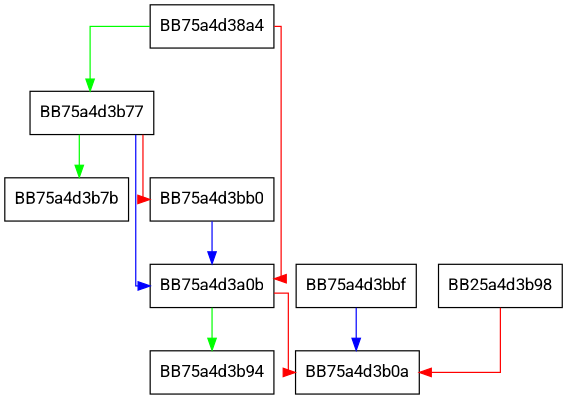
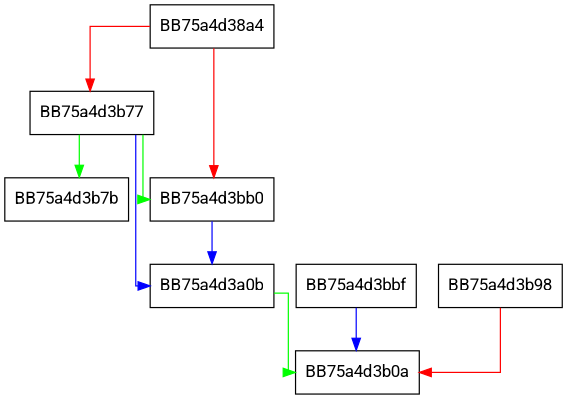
edge "BB75a4d38a4" -> "BB75a4d3b77": color green -> red
edge "BB75a4d38a4" -> "BB75a4d3a0b": now "BB75a4d38a4" -> "BB75a4d3bb0"
edge "BB75a4d3b77" -> "BB75a4d3bb0": color red -> green
node "BB25a4d3b98": label "BB25a4d3b98" -> "BB75a4d3b98"
edge "BB75a4d3a0b" -> "BB75a4d3b0a": color red -> green
node "BB75a4d3b94": removed
